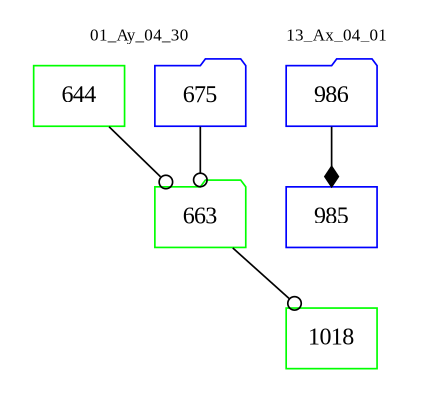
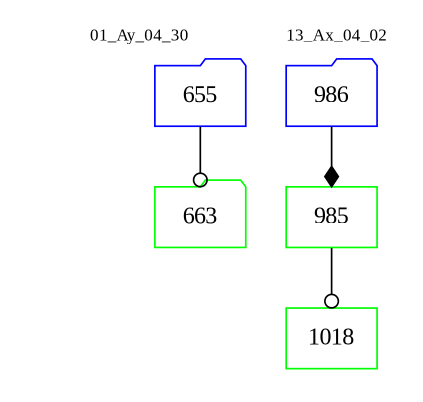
cluster "13_Ax_04_01": label "13_Ax_04_01" -> "13_Ax_04_02"
node "644": removed
node "675": label "675" -> "655"
node "985": color blue -> green
edge "663" -> "1018": now "985" -> "1018"
